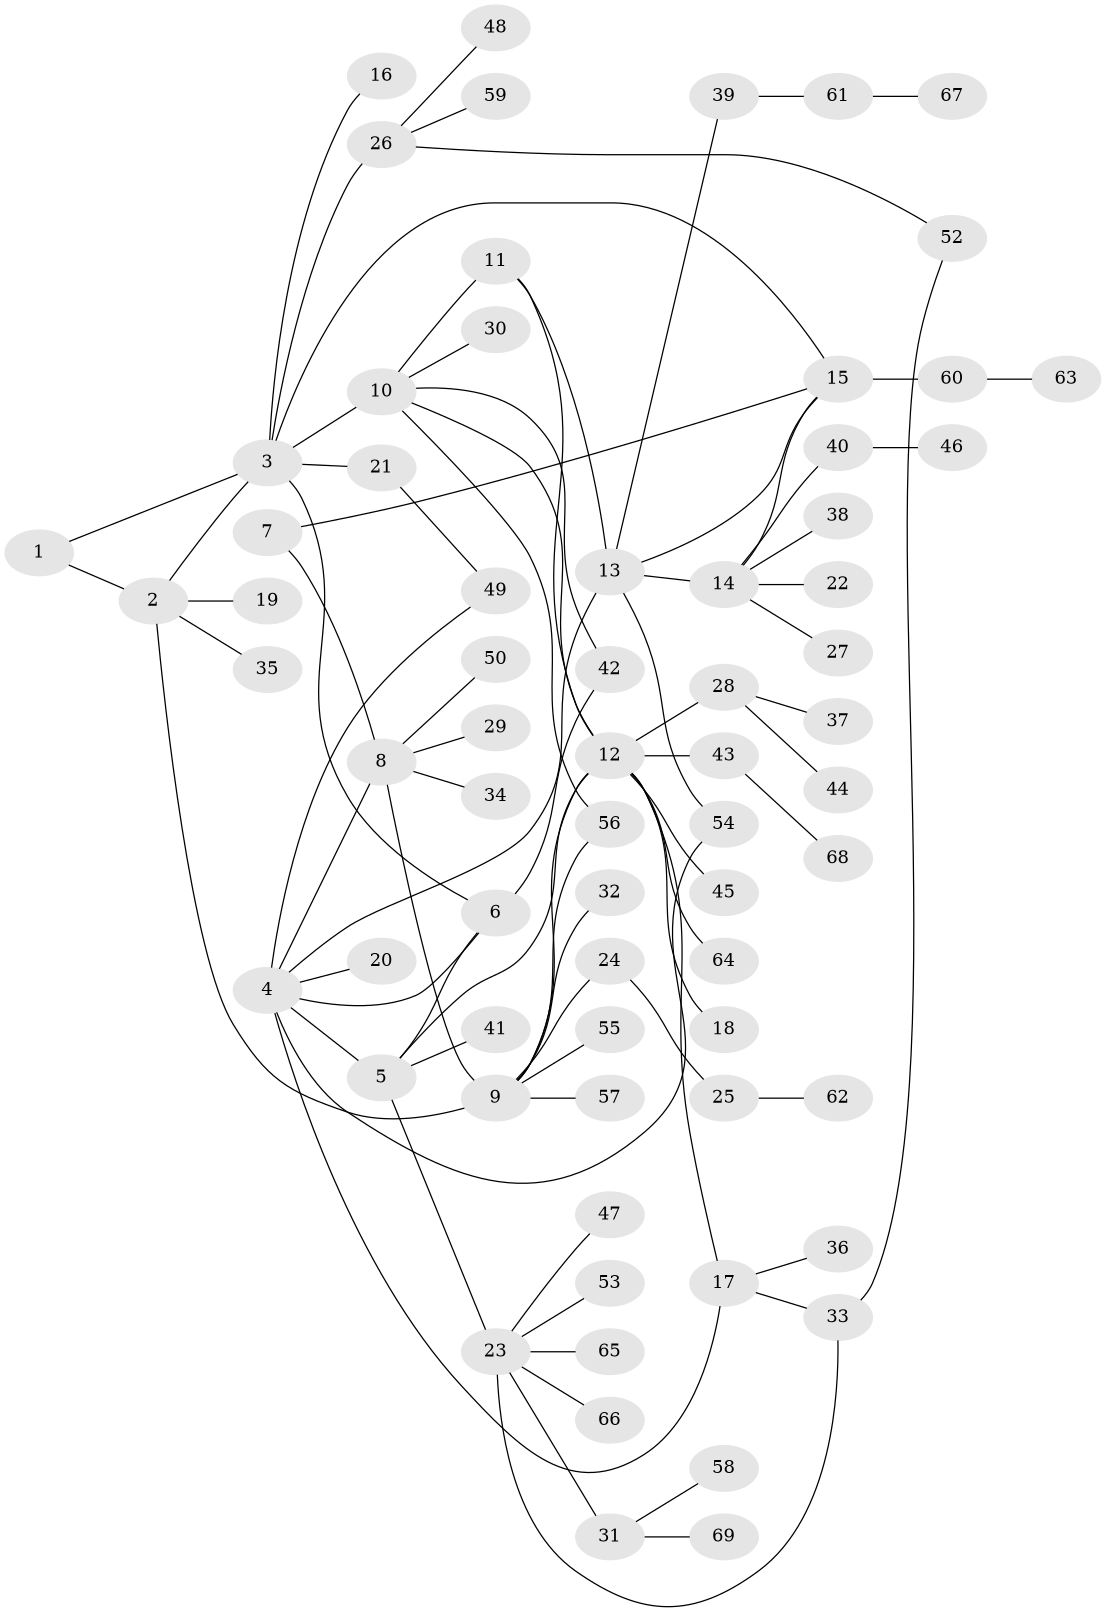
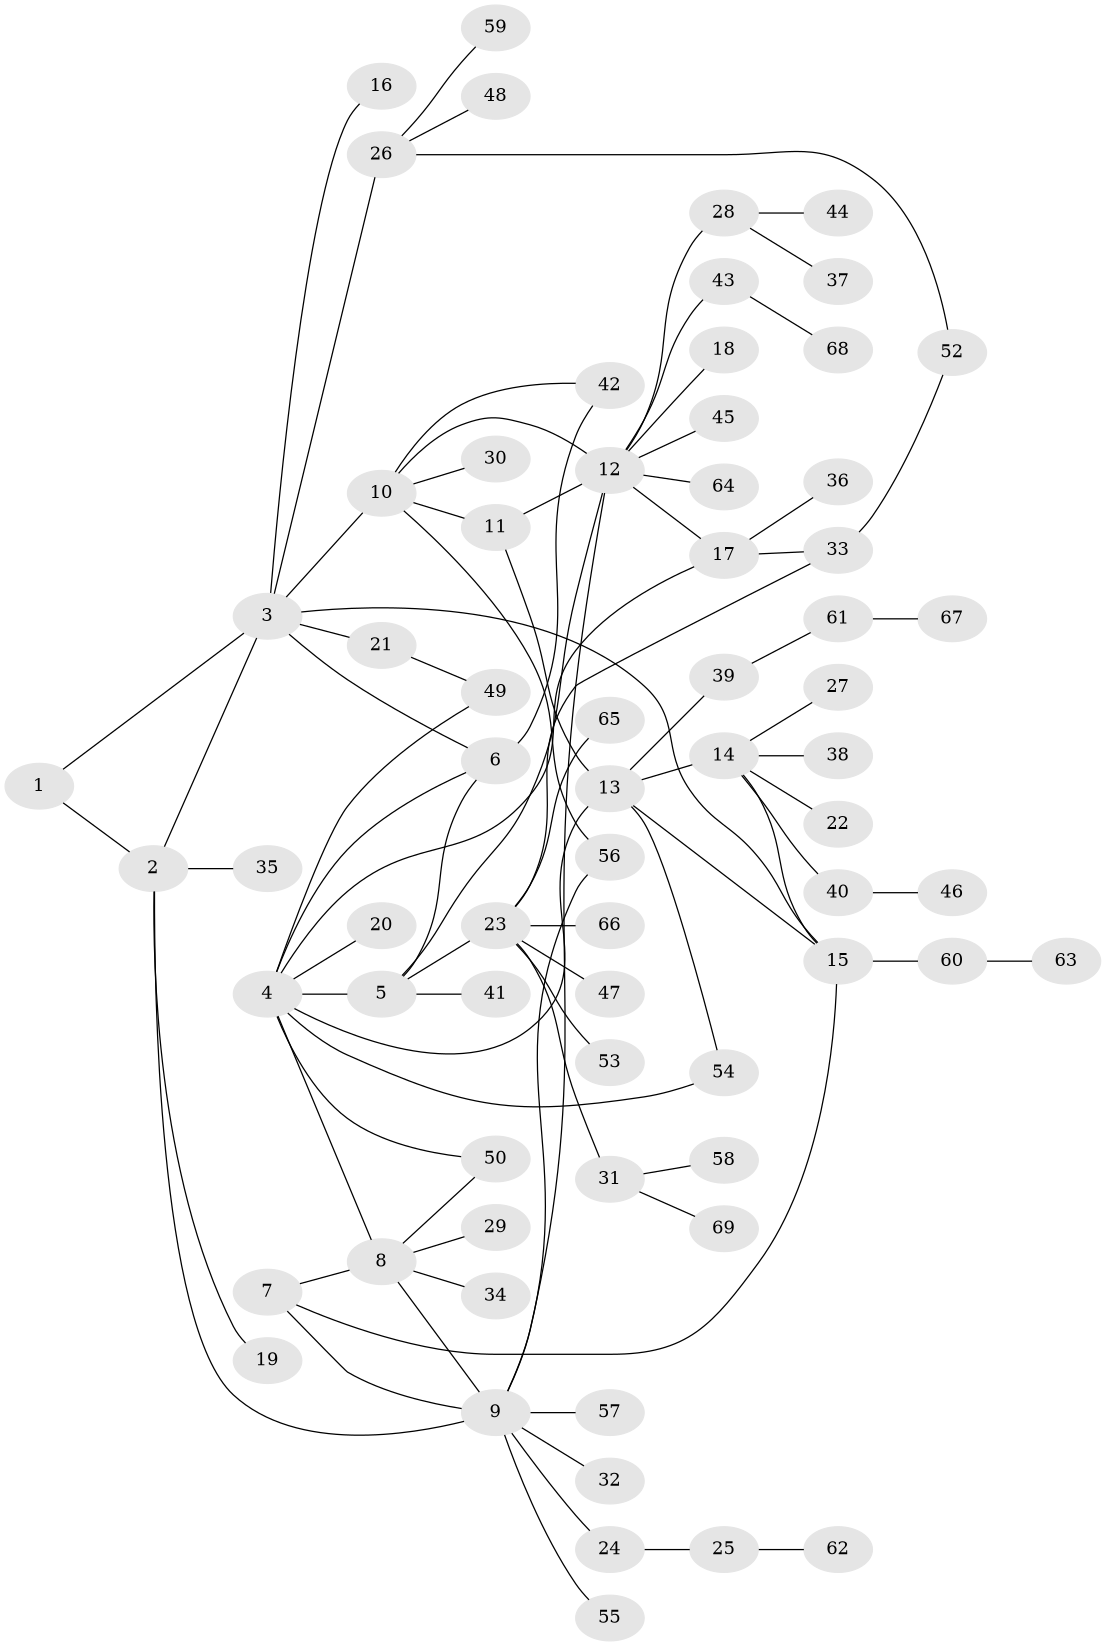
edge "4" -- "50": added
edge "7" -- "9": added
